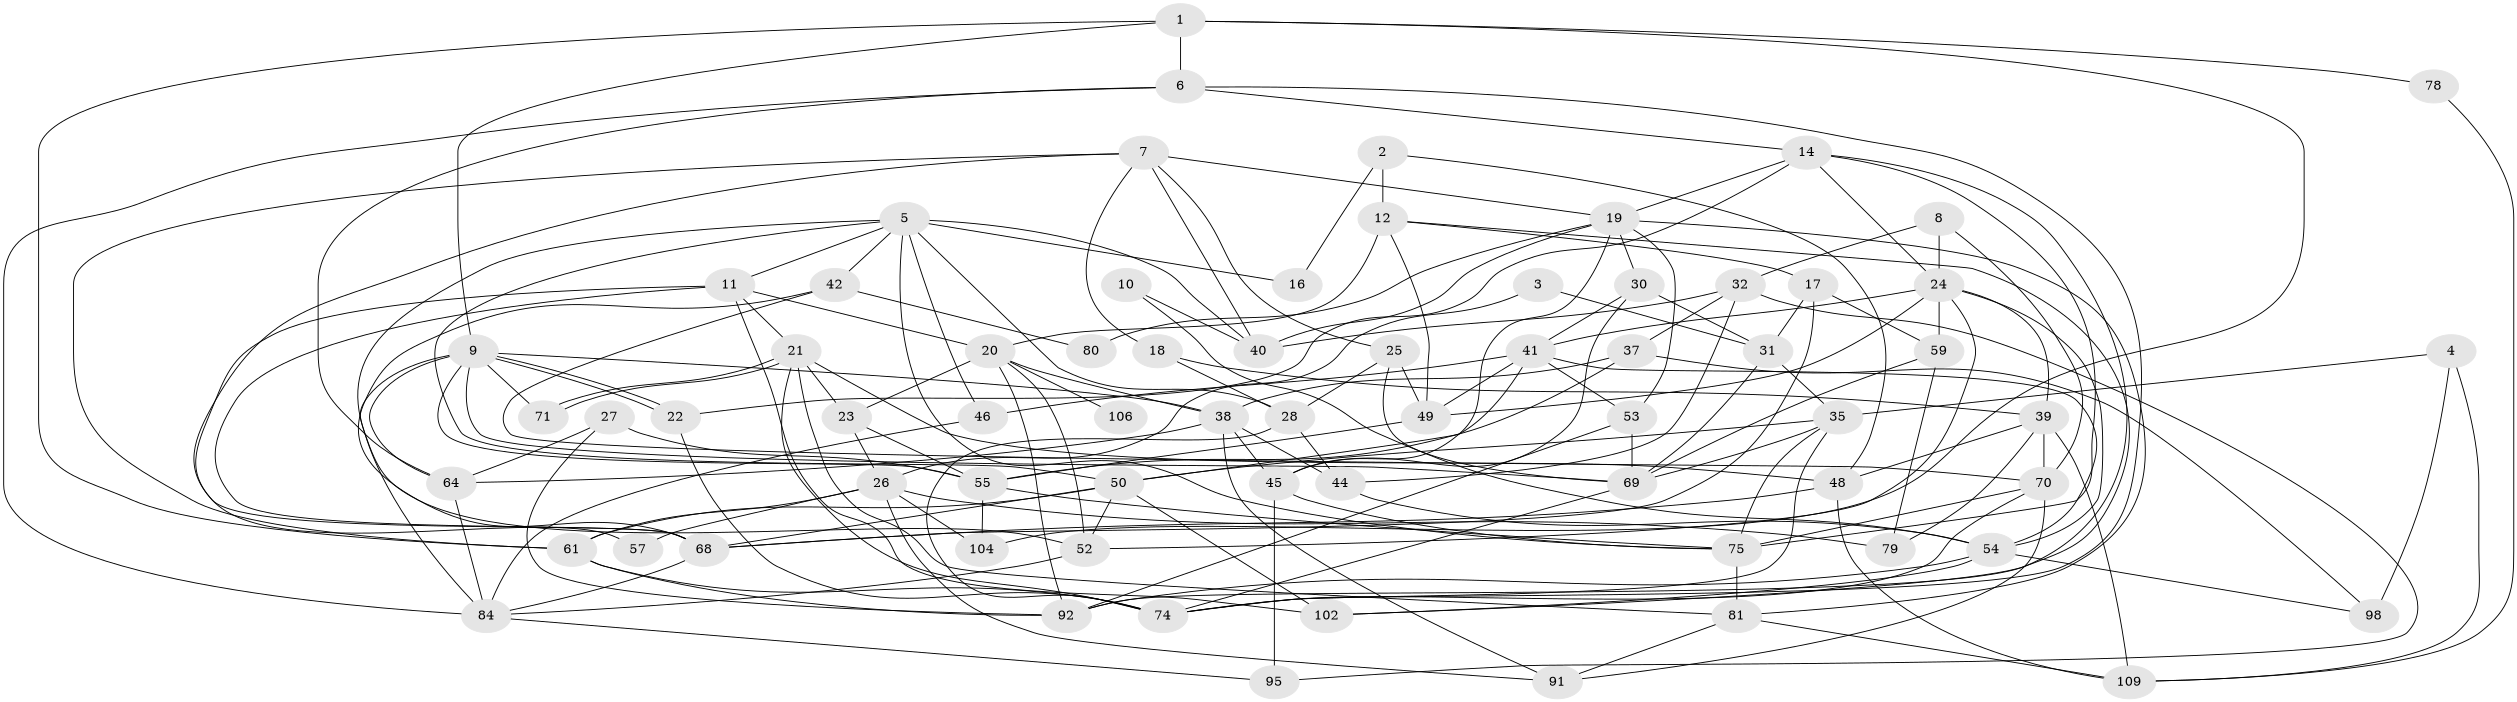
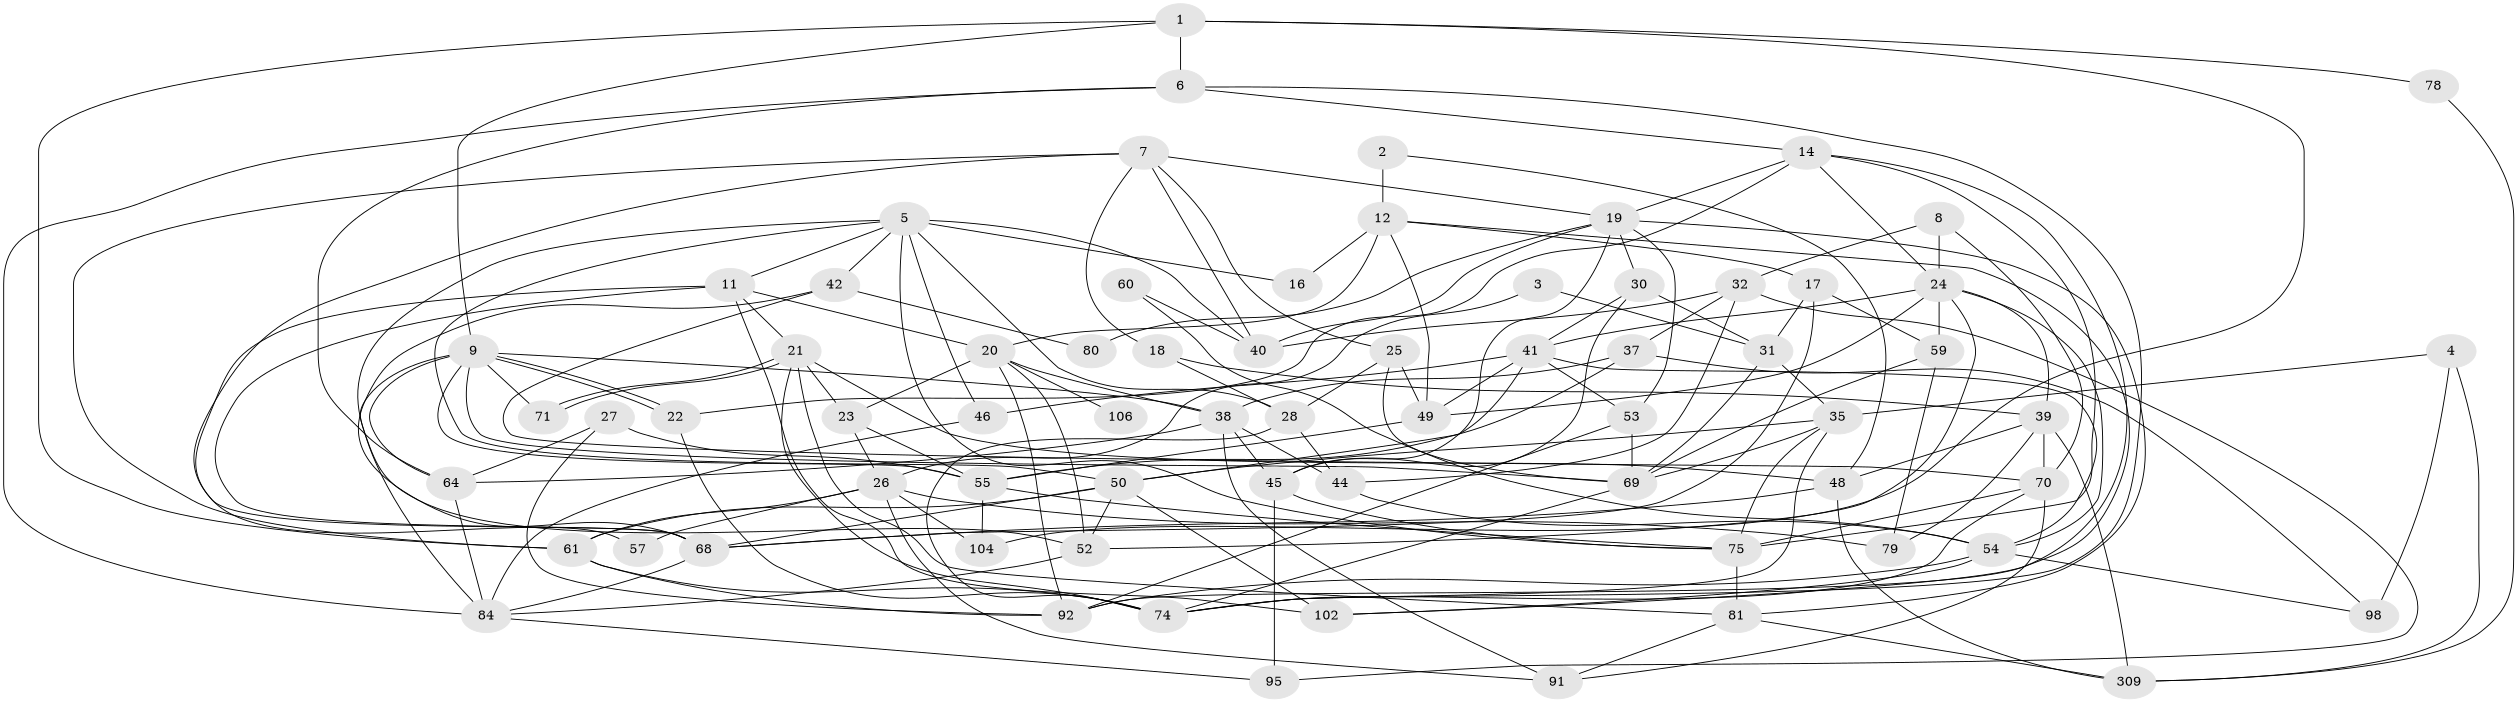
edge "2" -- "16": now "12" -- "16"
node "10": label "10" -> "60"
node "109": label "109" -> "309"
